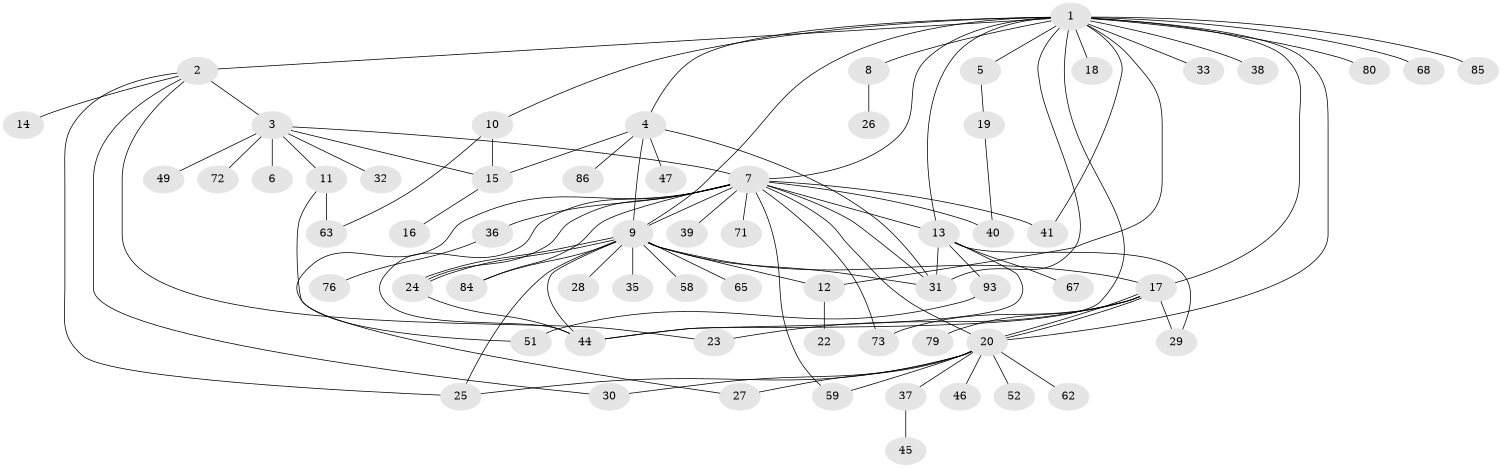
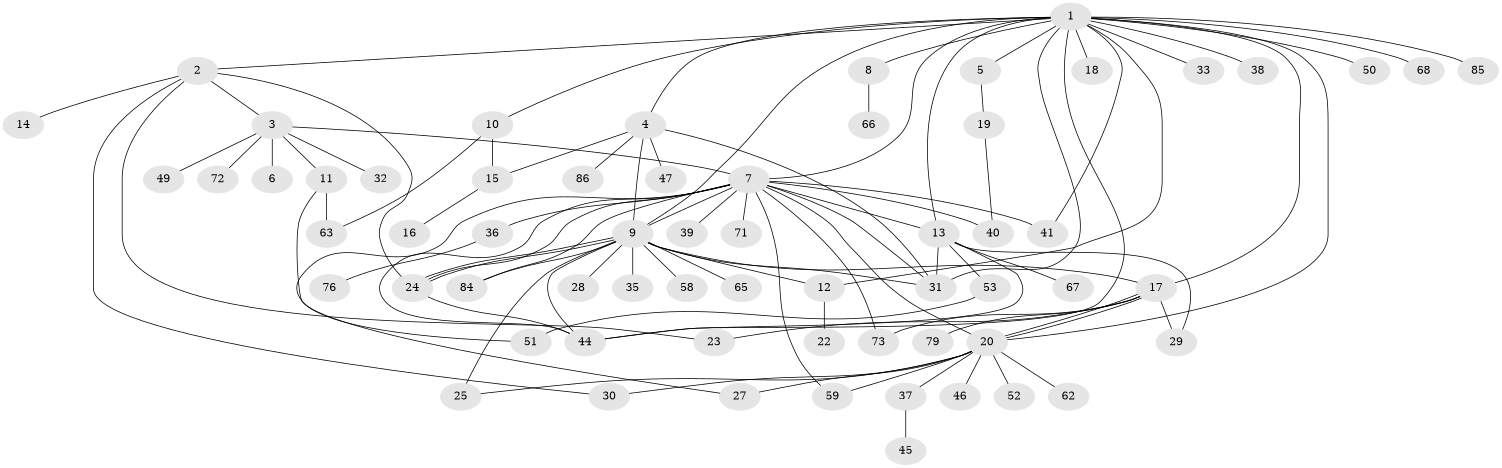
node "80": label "80" -> "50"
node "26": label "26" -> "66"
edge "3" -- "15": removed
node "93": label "93" -> "53"
edge "2" -- "25": now "2" -- "24"
